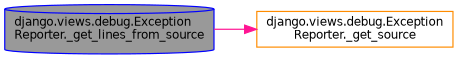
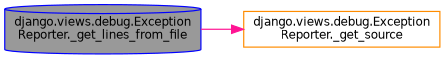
node "django.views.debug.Exception Reporter._get_lines_from_source": label "django.views.debug.Exception Reporter._get_lines_from_source" -> "django.views.debug.Exception Reporter._get_lines_from_file"
